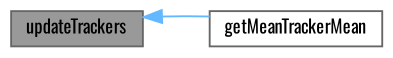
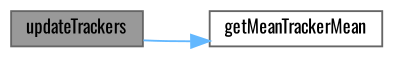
edge "getMeanTrackerMean" -> "updateTrackers": reversed
